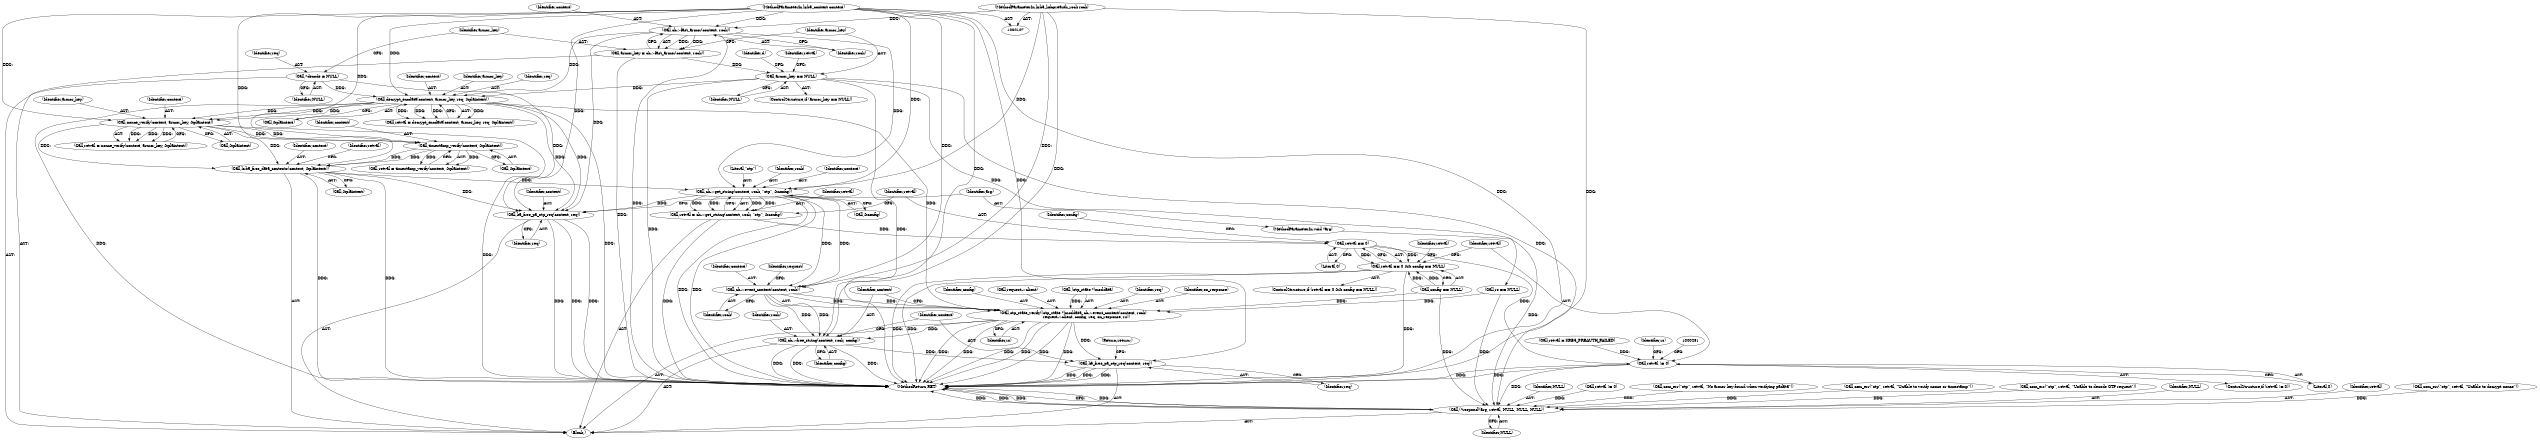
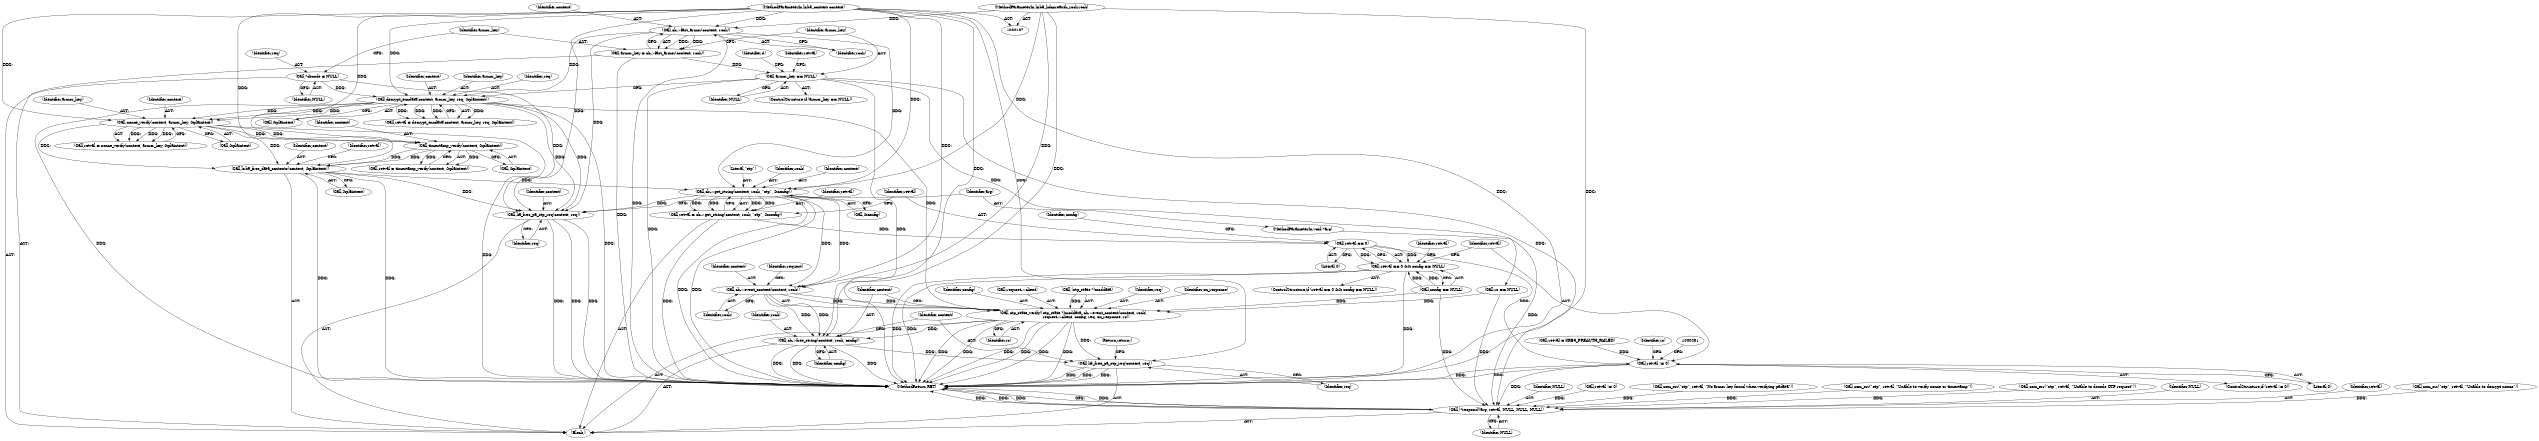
edge "(Call,armor_key == NULL)" -> "(Call,decrypt_encdata(context, armor_key, req, &plaintext))": label "DDG: " -> "CFG: "
